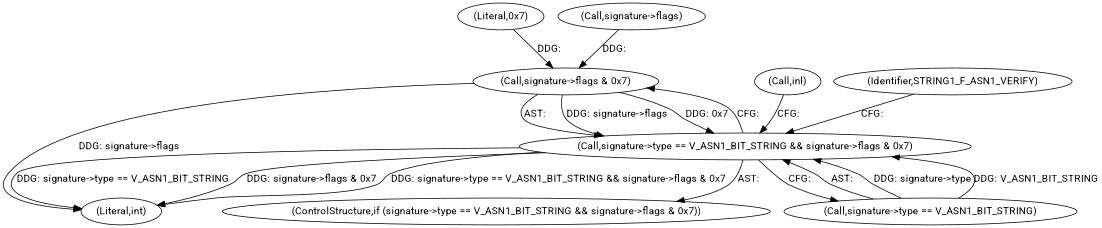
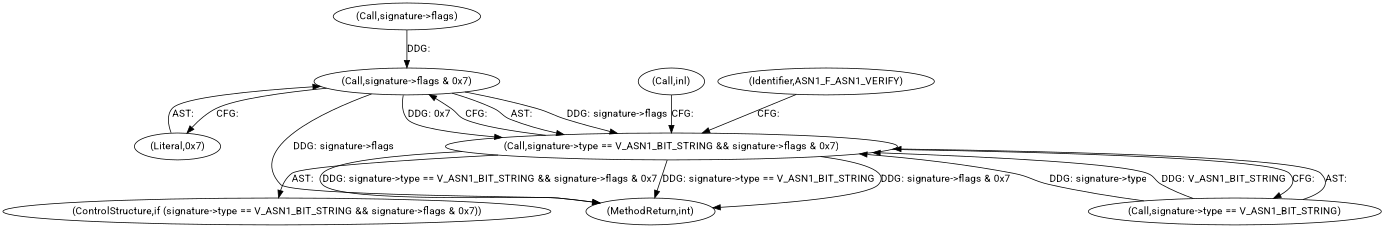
edge "(Literal,0x7)" -> "(Call,signature->flags & 0x7)": label "DDG: " -> "AST: "
node "(Identifier,STRING1_F_ASN1_VERIFY)": label "(Identifier,STRING1_F_ASN1_VERIFY)" -> "(Identifier,ASN1_F_ASN1_VERIFY)"
edge "(Call,signature->flags & 0x7)" -> "(Literal,0x7)": added, label "CFG:"
node "(Literal,int)": label "(Literal,int)" -> "(MethodReturn,int)"
